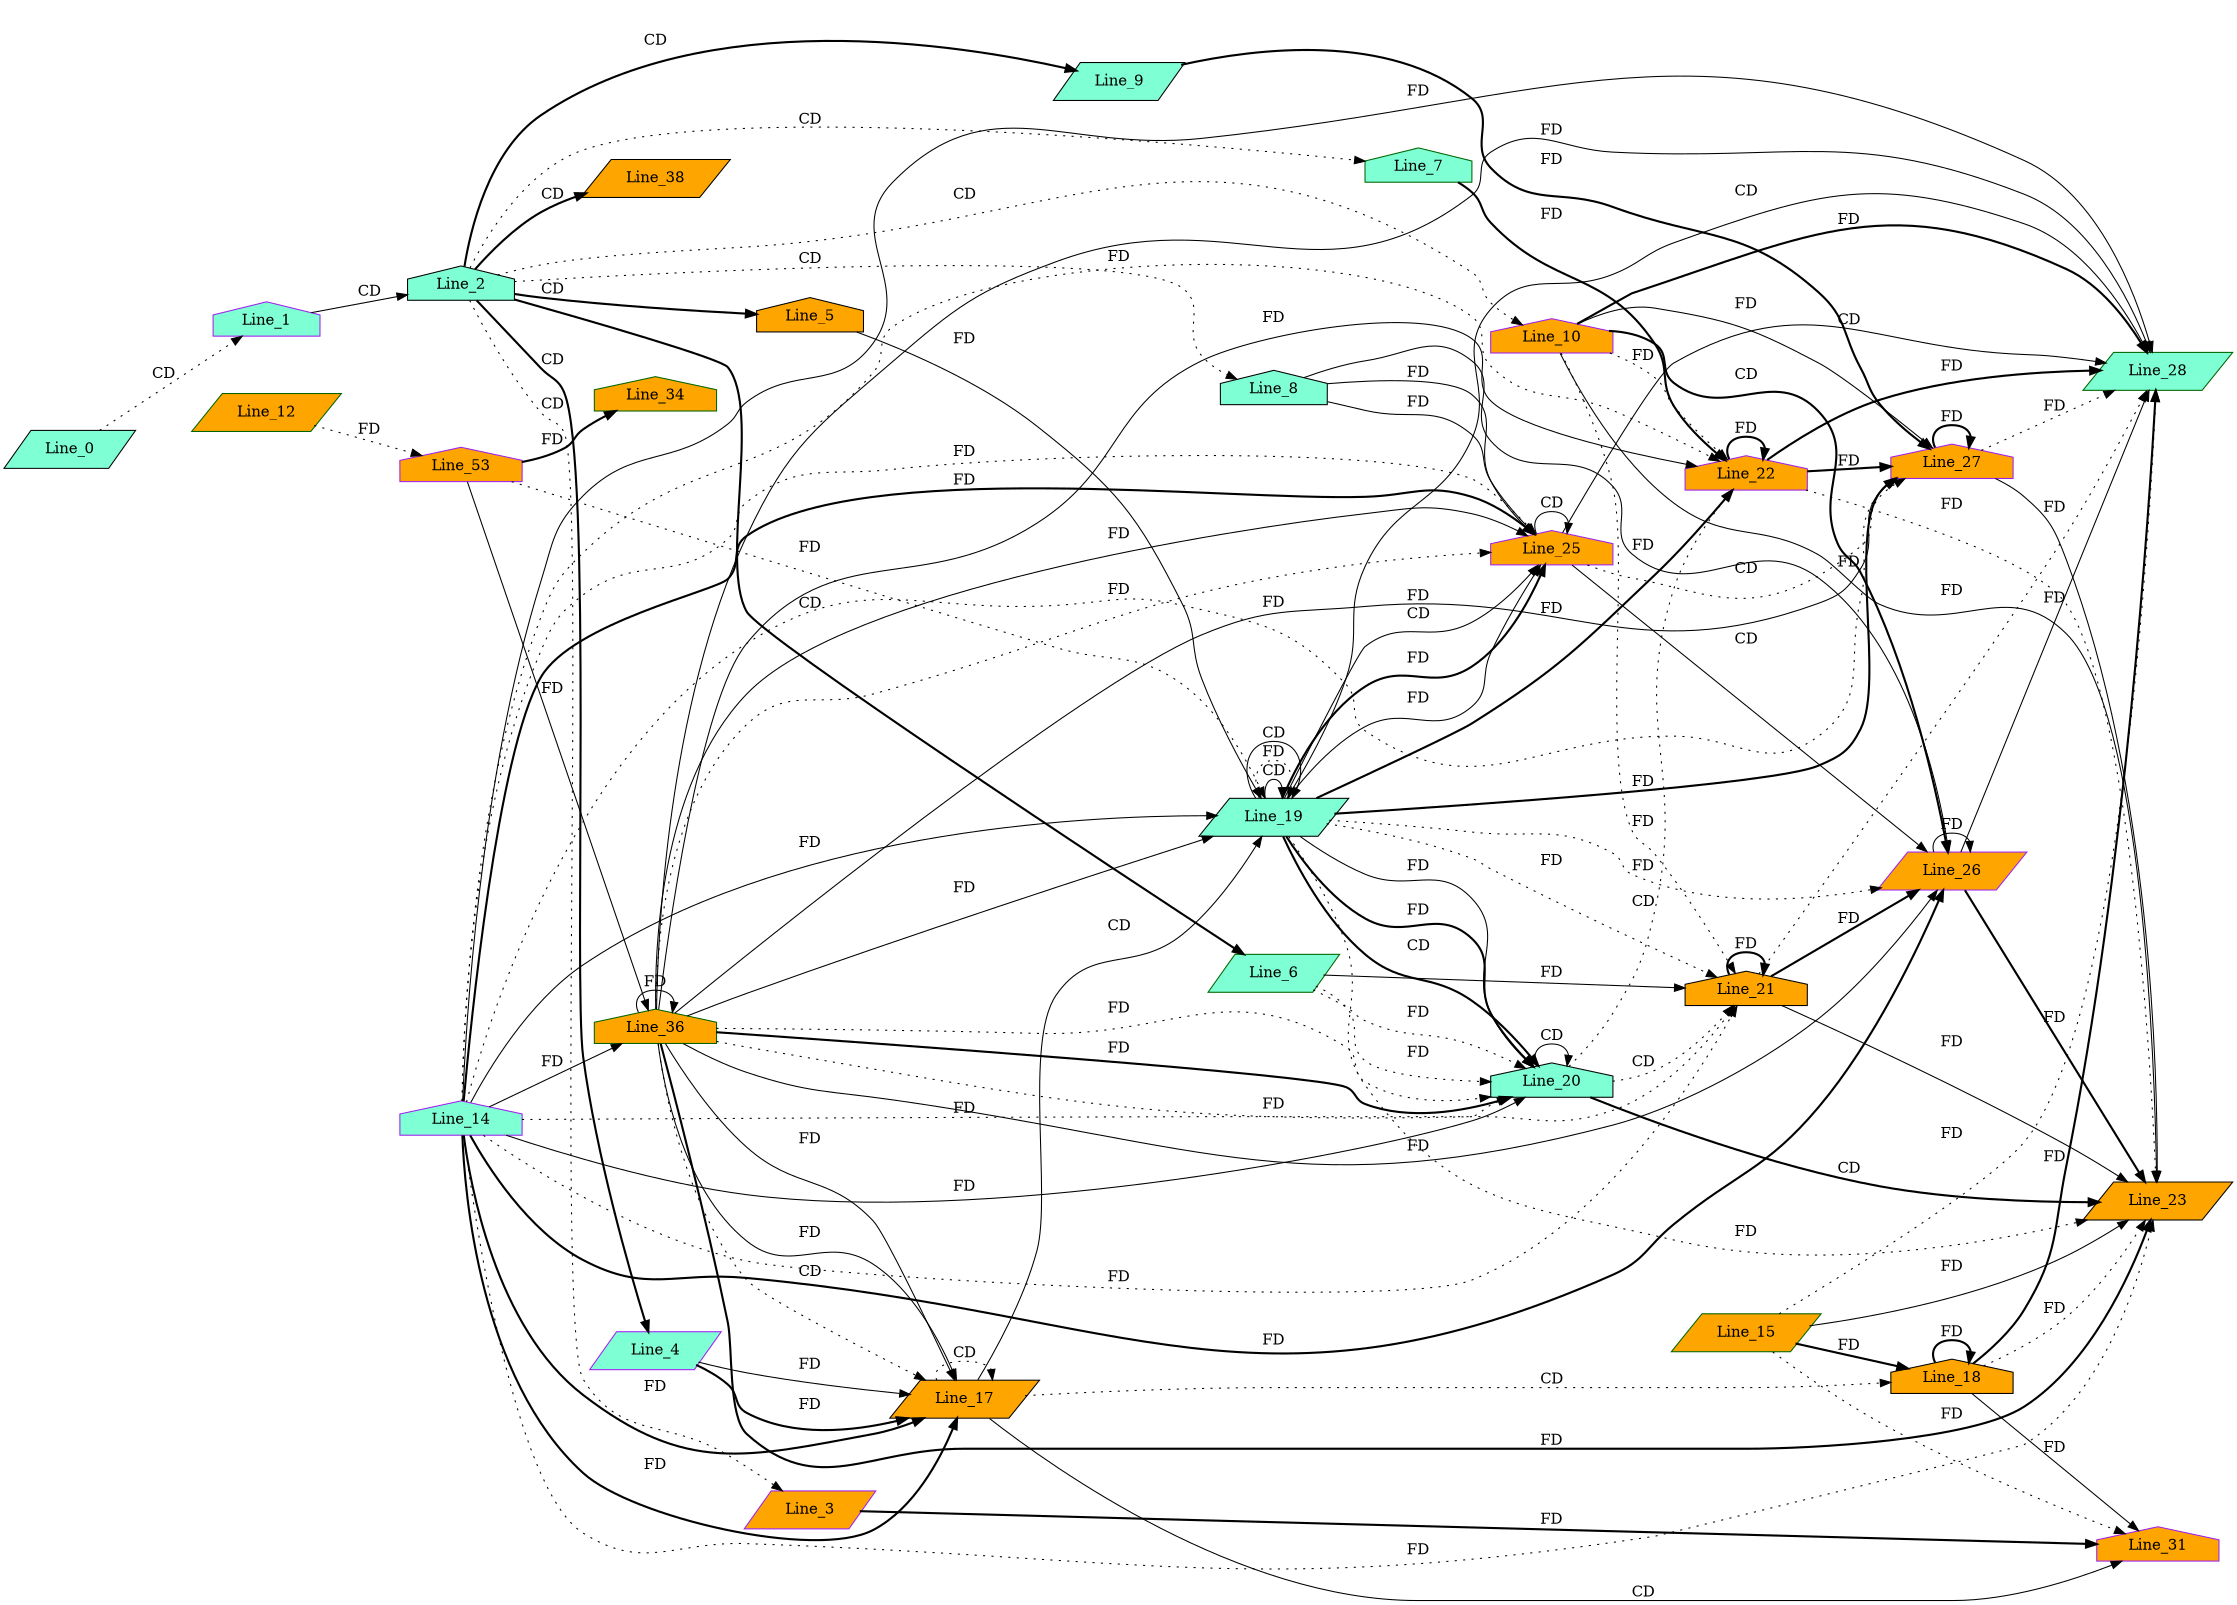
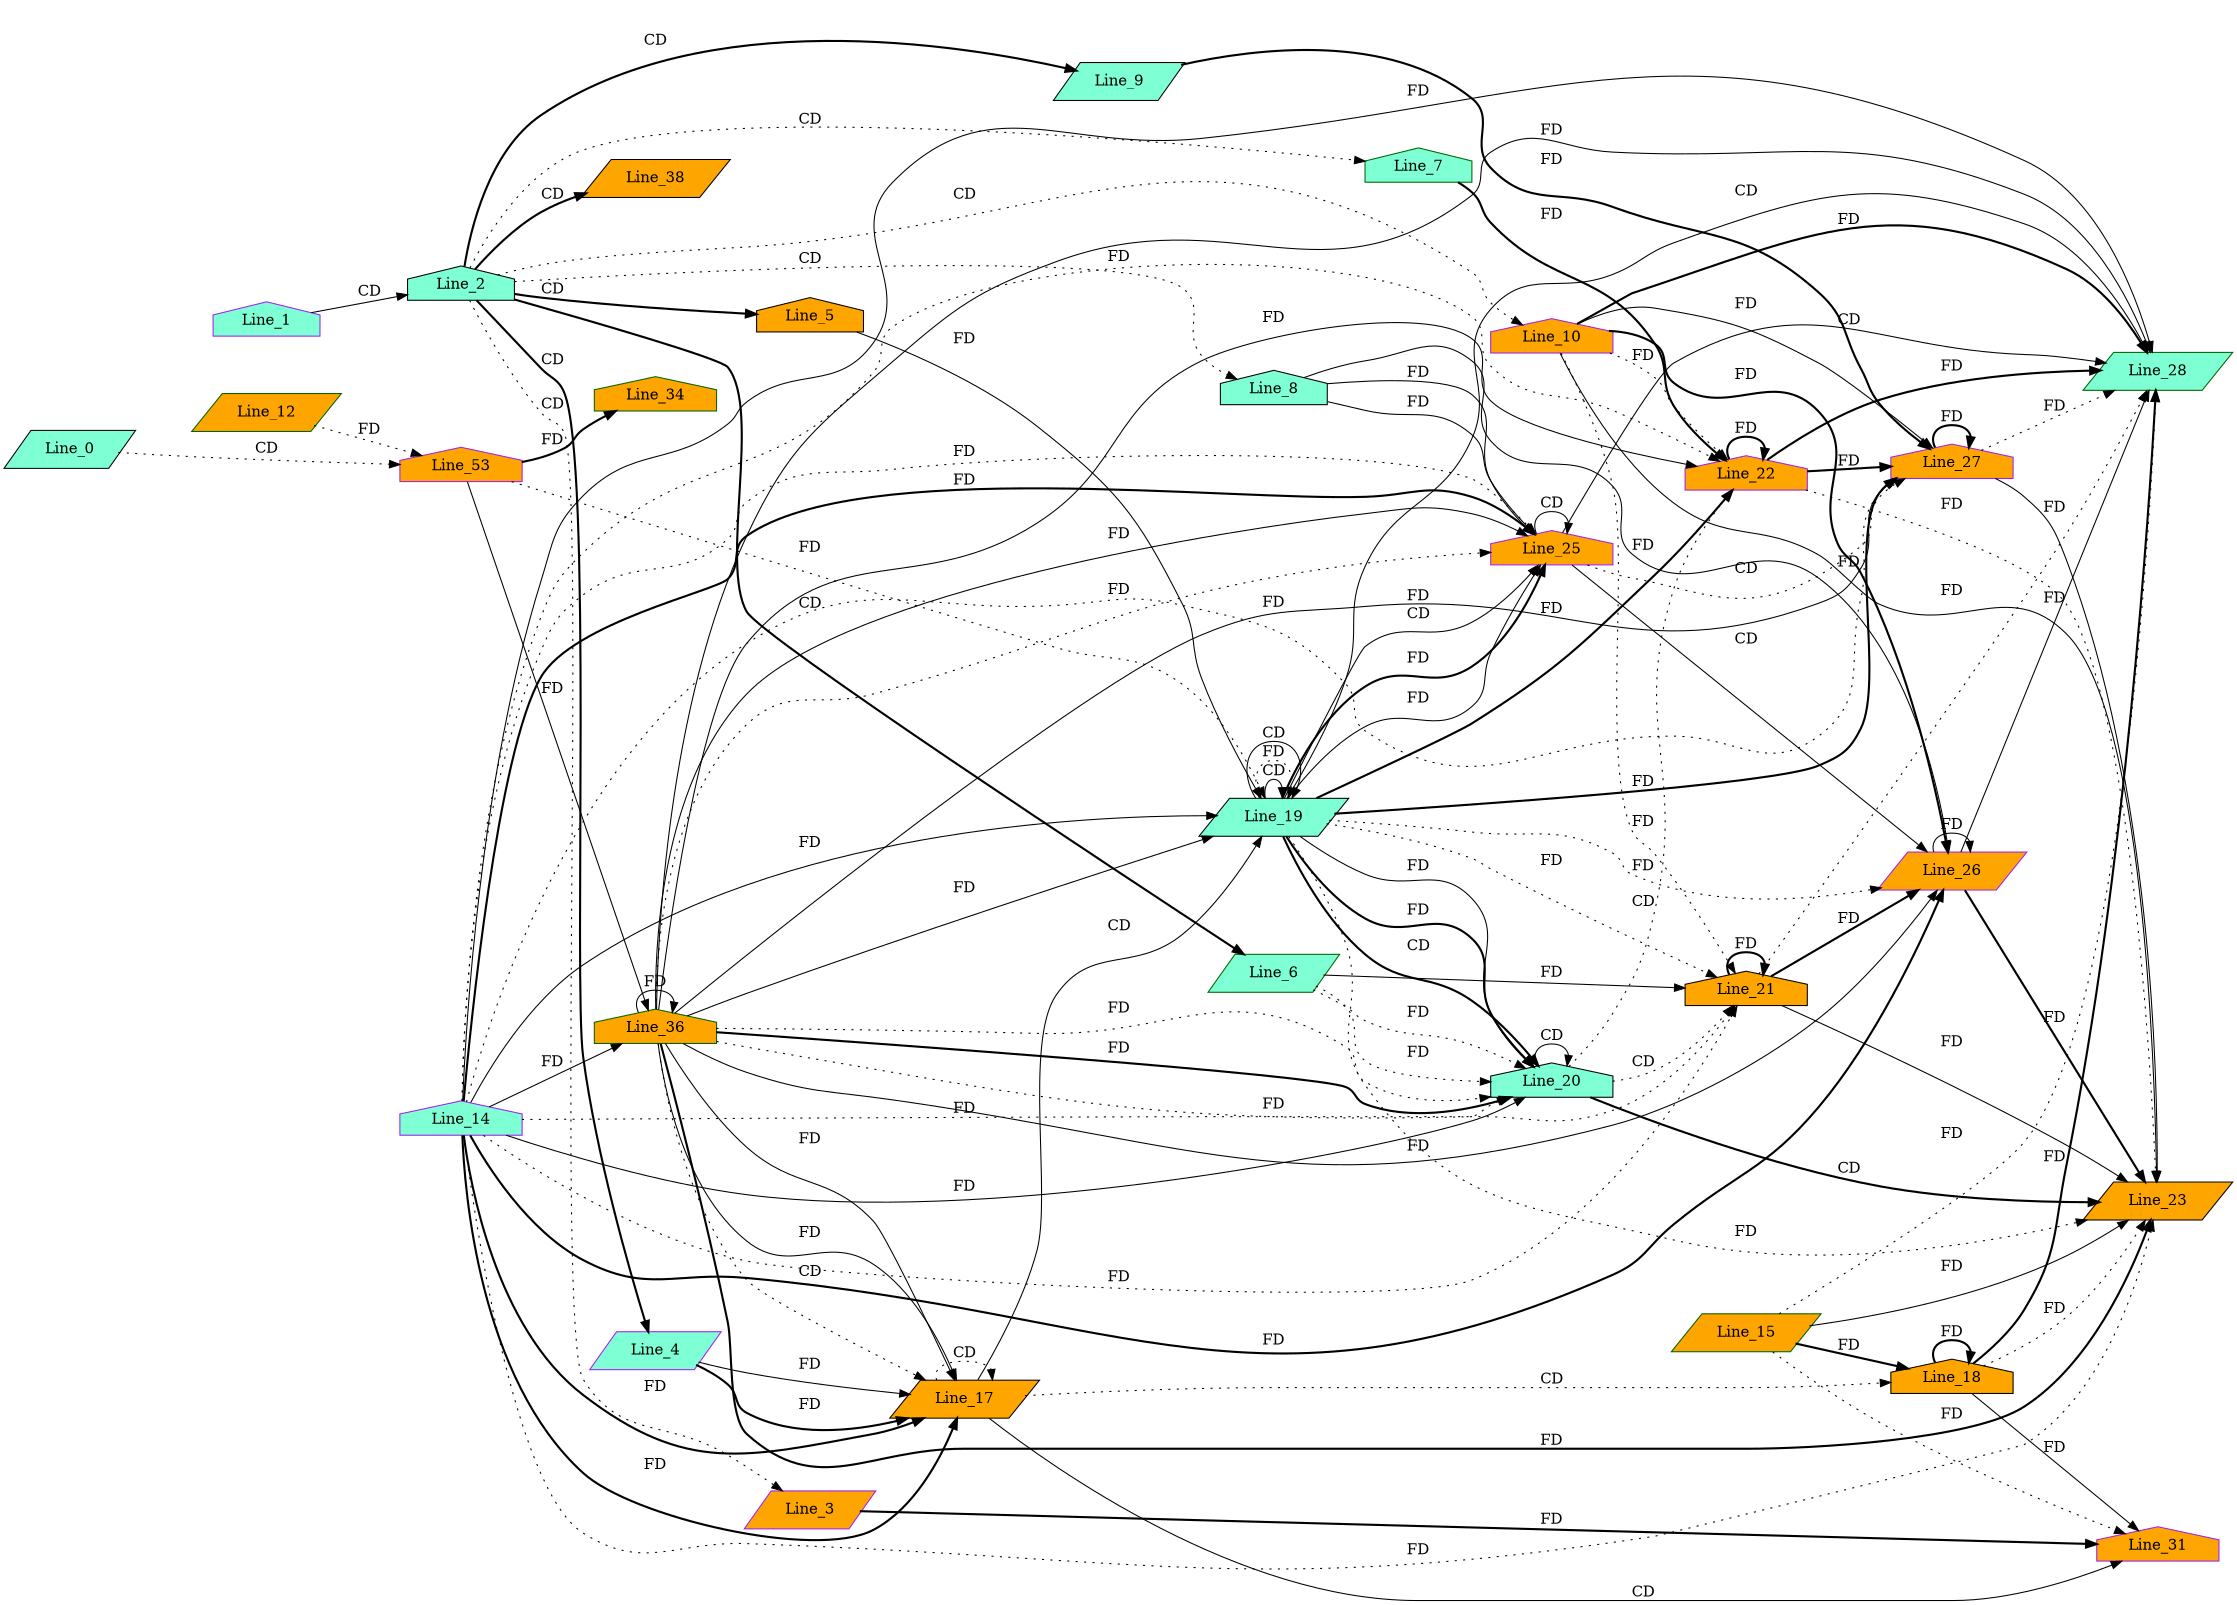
edge "Line_10" -> "Line_26": label "CD" -> "FD"
edge "Line_0" -> "Line_1": now "Line_0" -> "Line_53"
